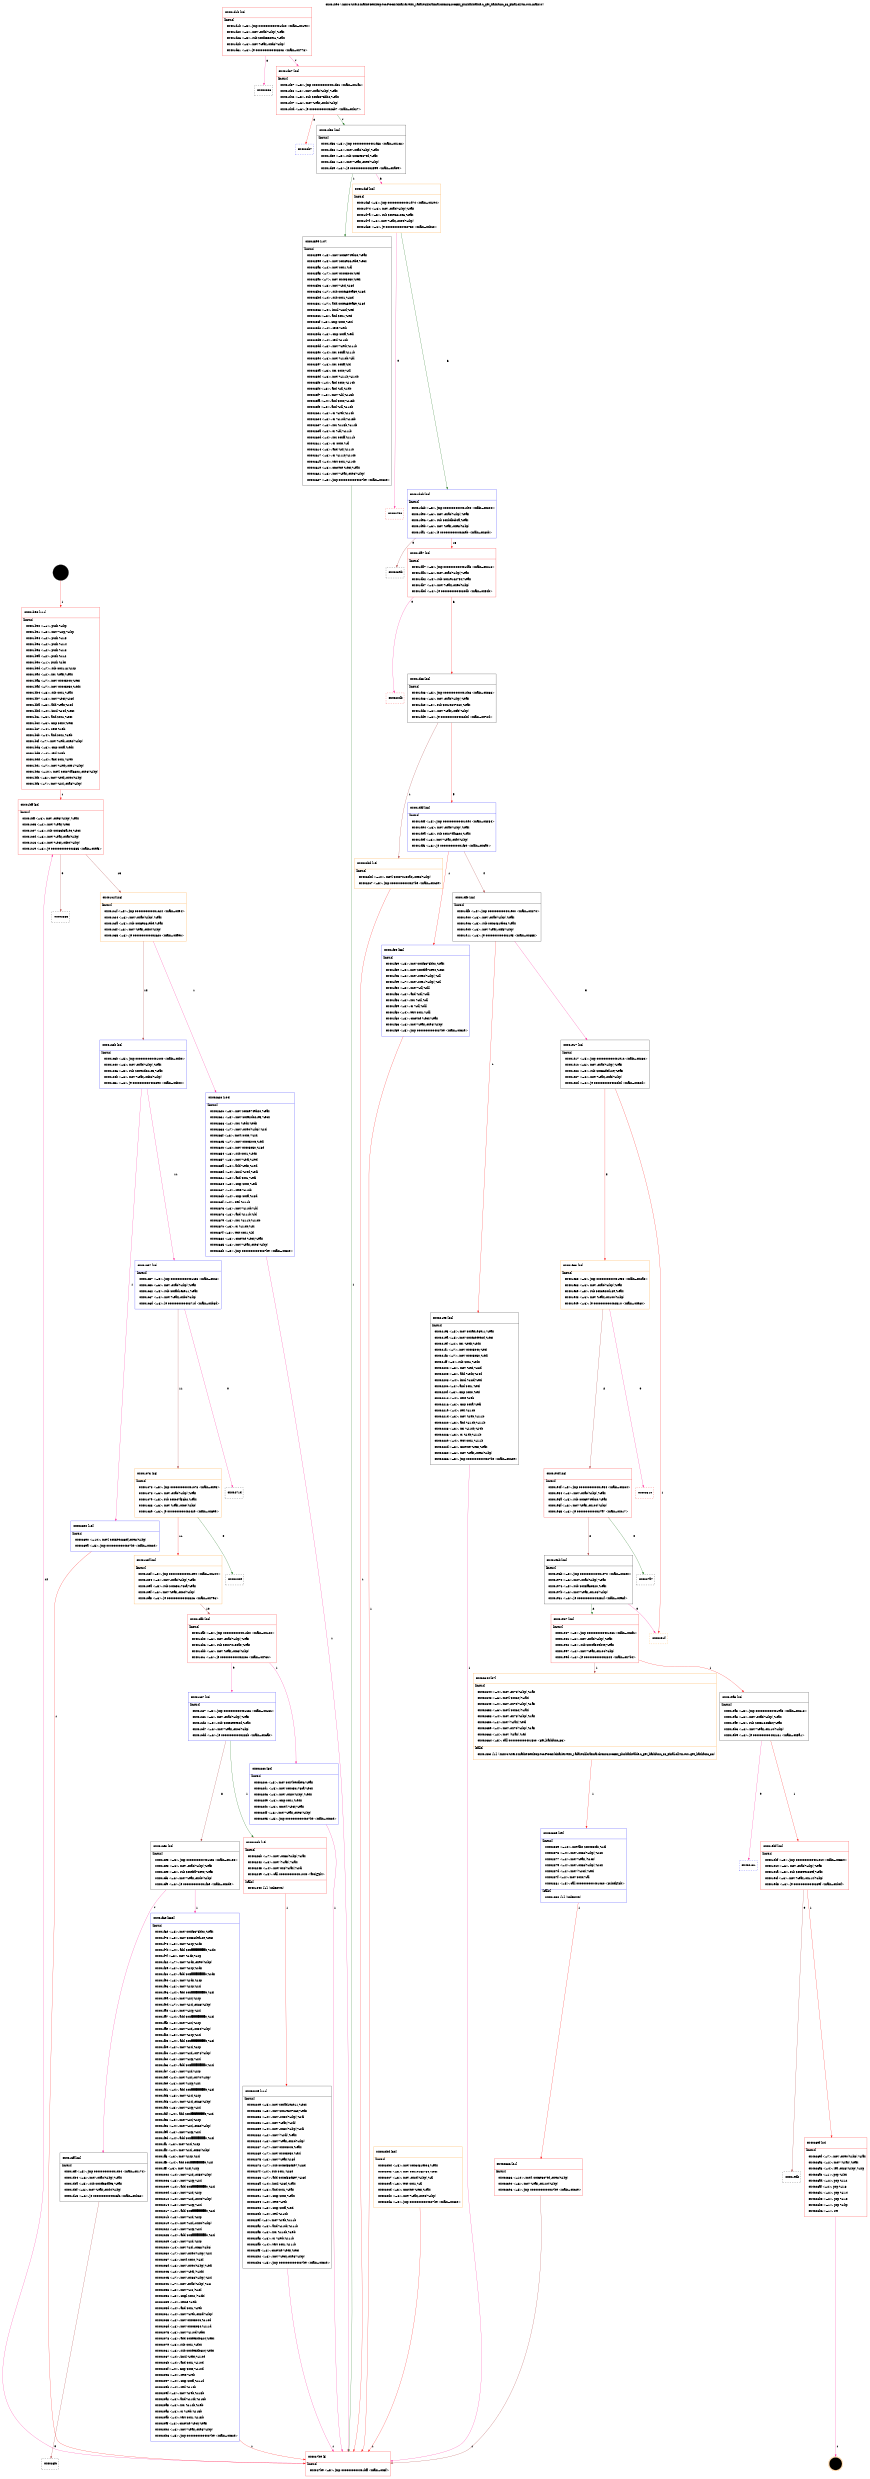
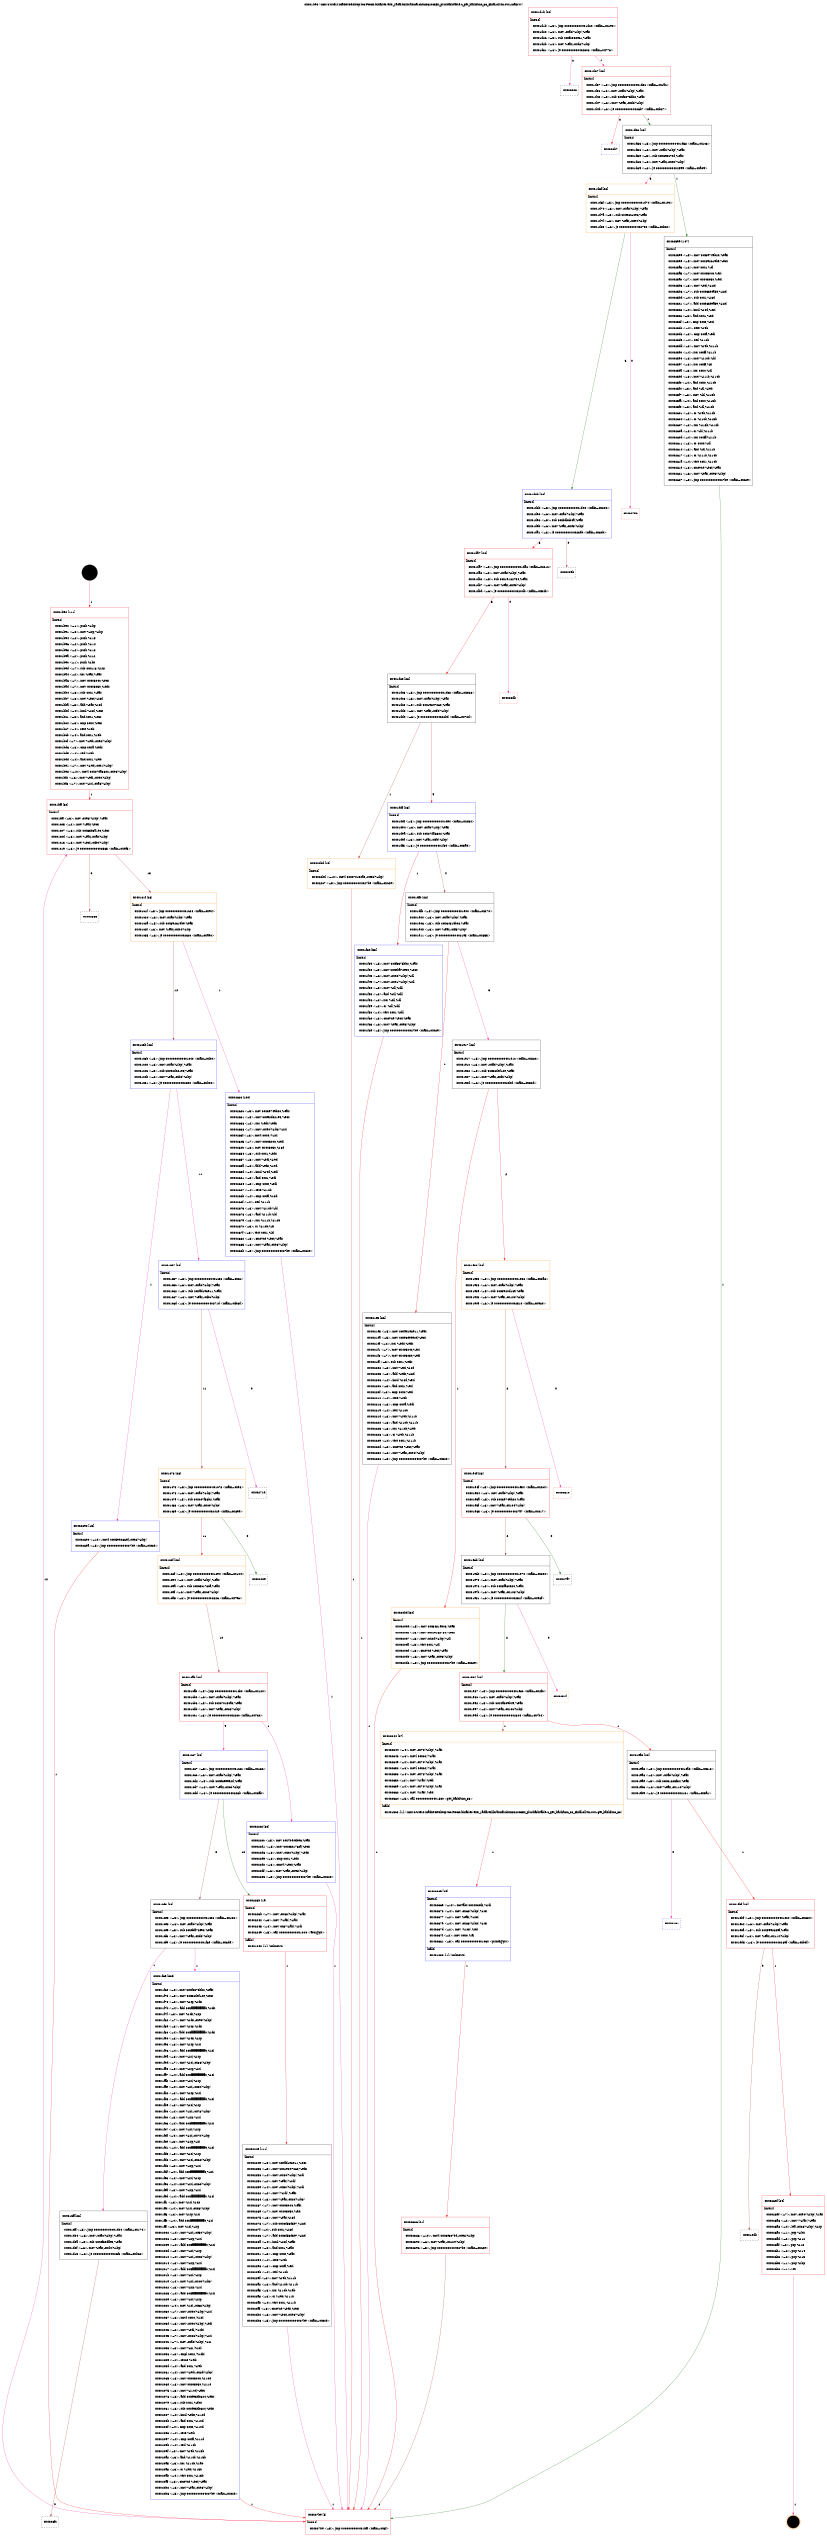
edge "0x401d8b [28]" -> "0x401da7 [28]": label " 13" -> " 6"
edge "0x401e17 [28]" -> "0x40251f": now "0x401e17 [28]" -> "0x4020bd [30]"
edge "0x401cc7 [28]" -> "0x40223b [19]": label " 1" -> " 12"
